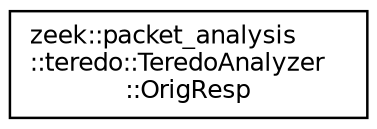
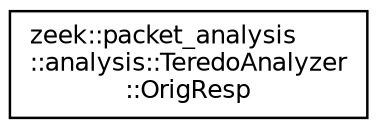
node "zeek::packet_analysis ::teredo::TeredoAnalyzer ::OrigResp": label "zeek::packet_analysis ::teredo::TeredoAnalyzer ::OrigResp" -> "zeek::packet_analysis ::analysis::TeredoAnalyzer ::OrigResp"
